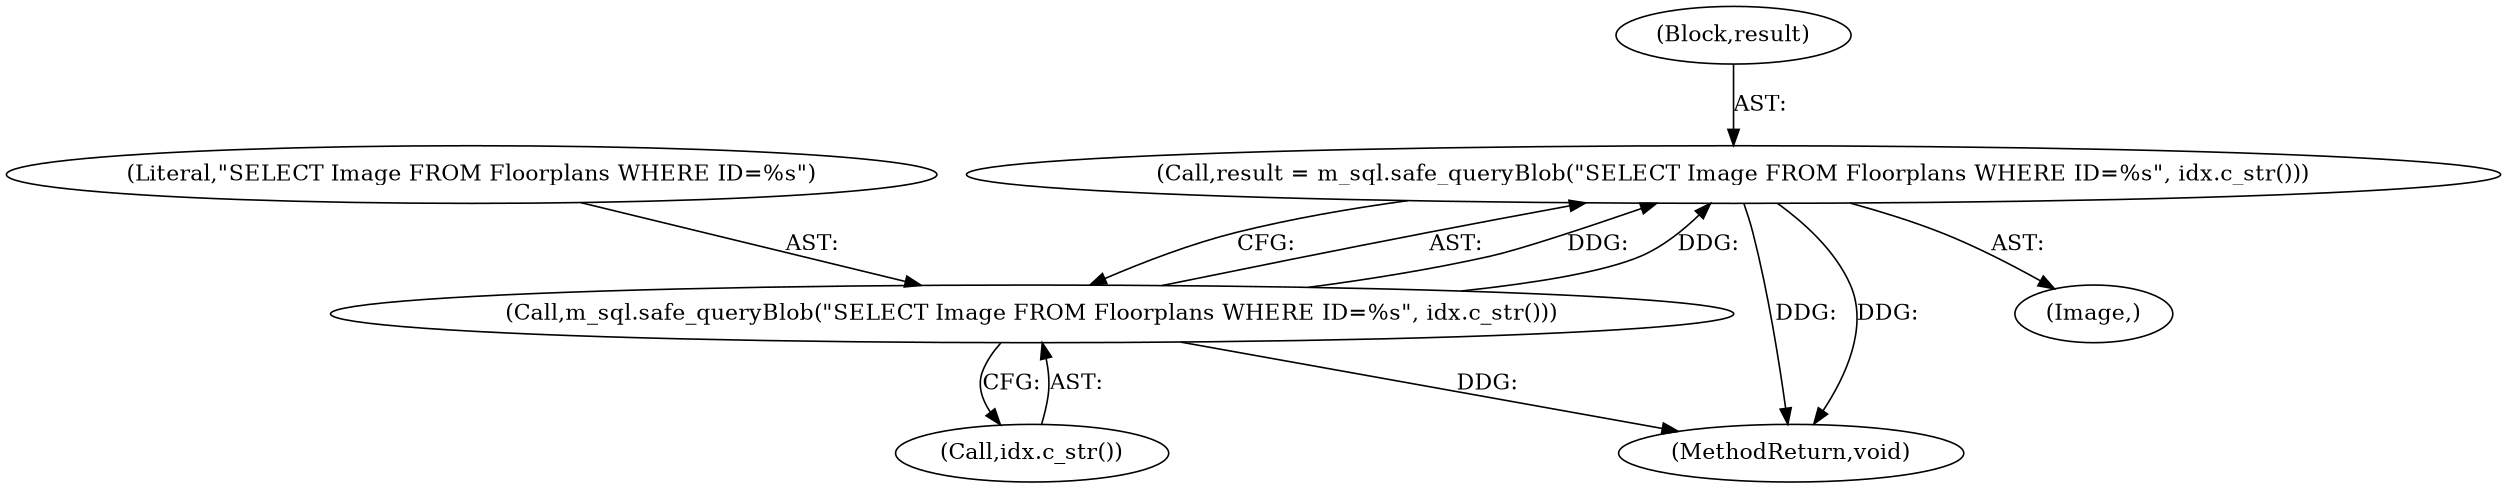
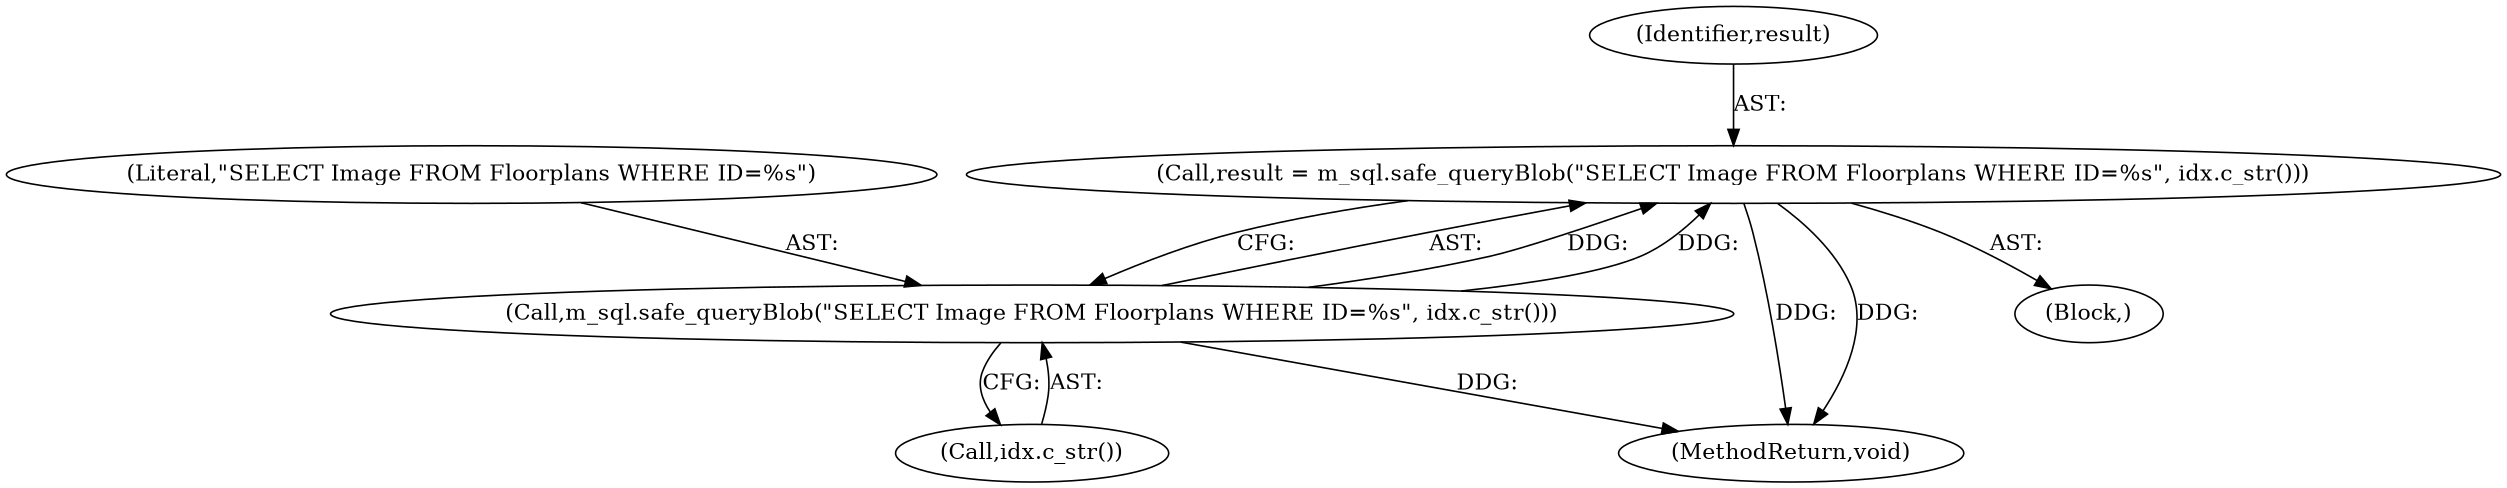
node "(Block,result)": label "(Block,result)" -> "(Identifier,result)"
node "(Image,)": label "(Image,)" -> "(Block,)"
